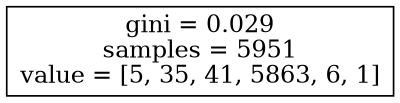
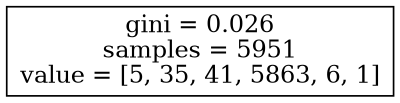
node "gini = 0.029 samples = 5951 value = [5, 35, 41, 5863, 6, 1]": label "gini = 0.029 samples = 5951 value = [5, 35, 41, 5863, 6, 1]" -> "gini = 0.026 samples = 5951 value = [5, 35, 41, 5863, 6, 1]"
